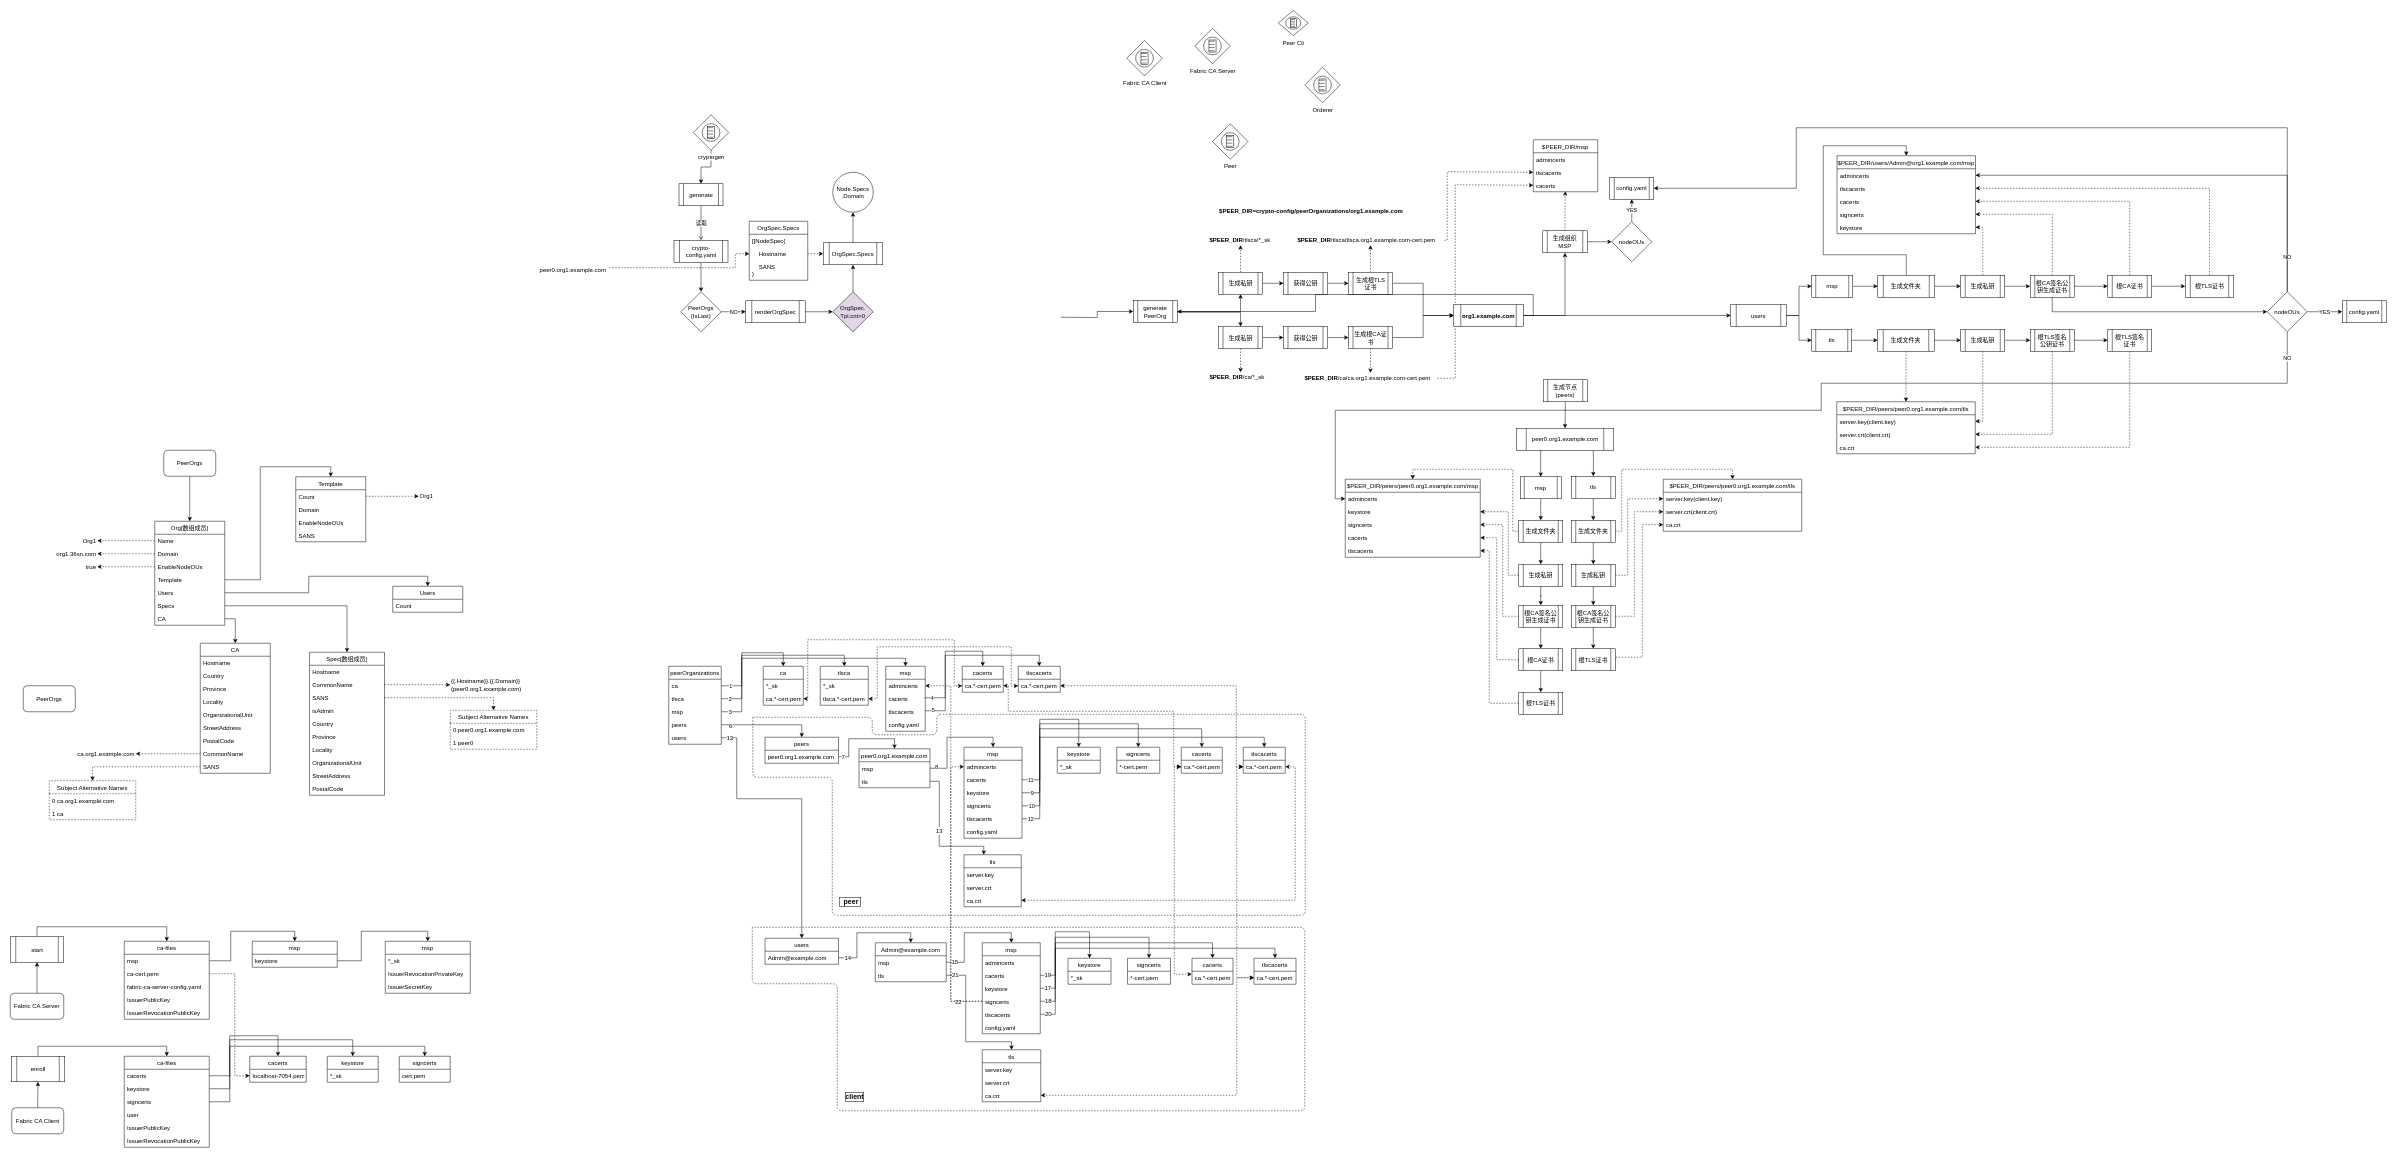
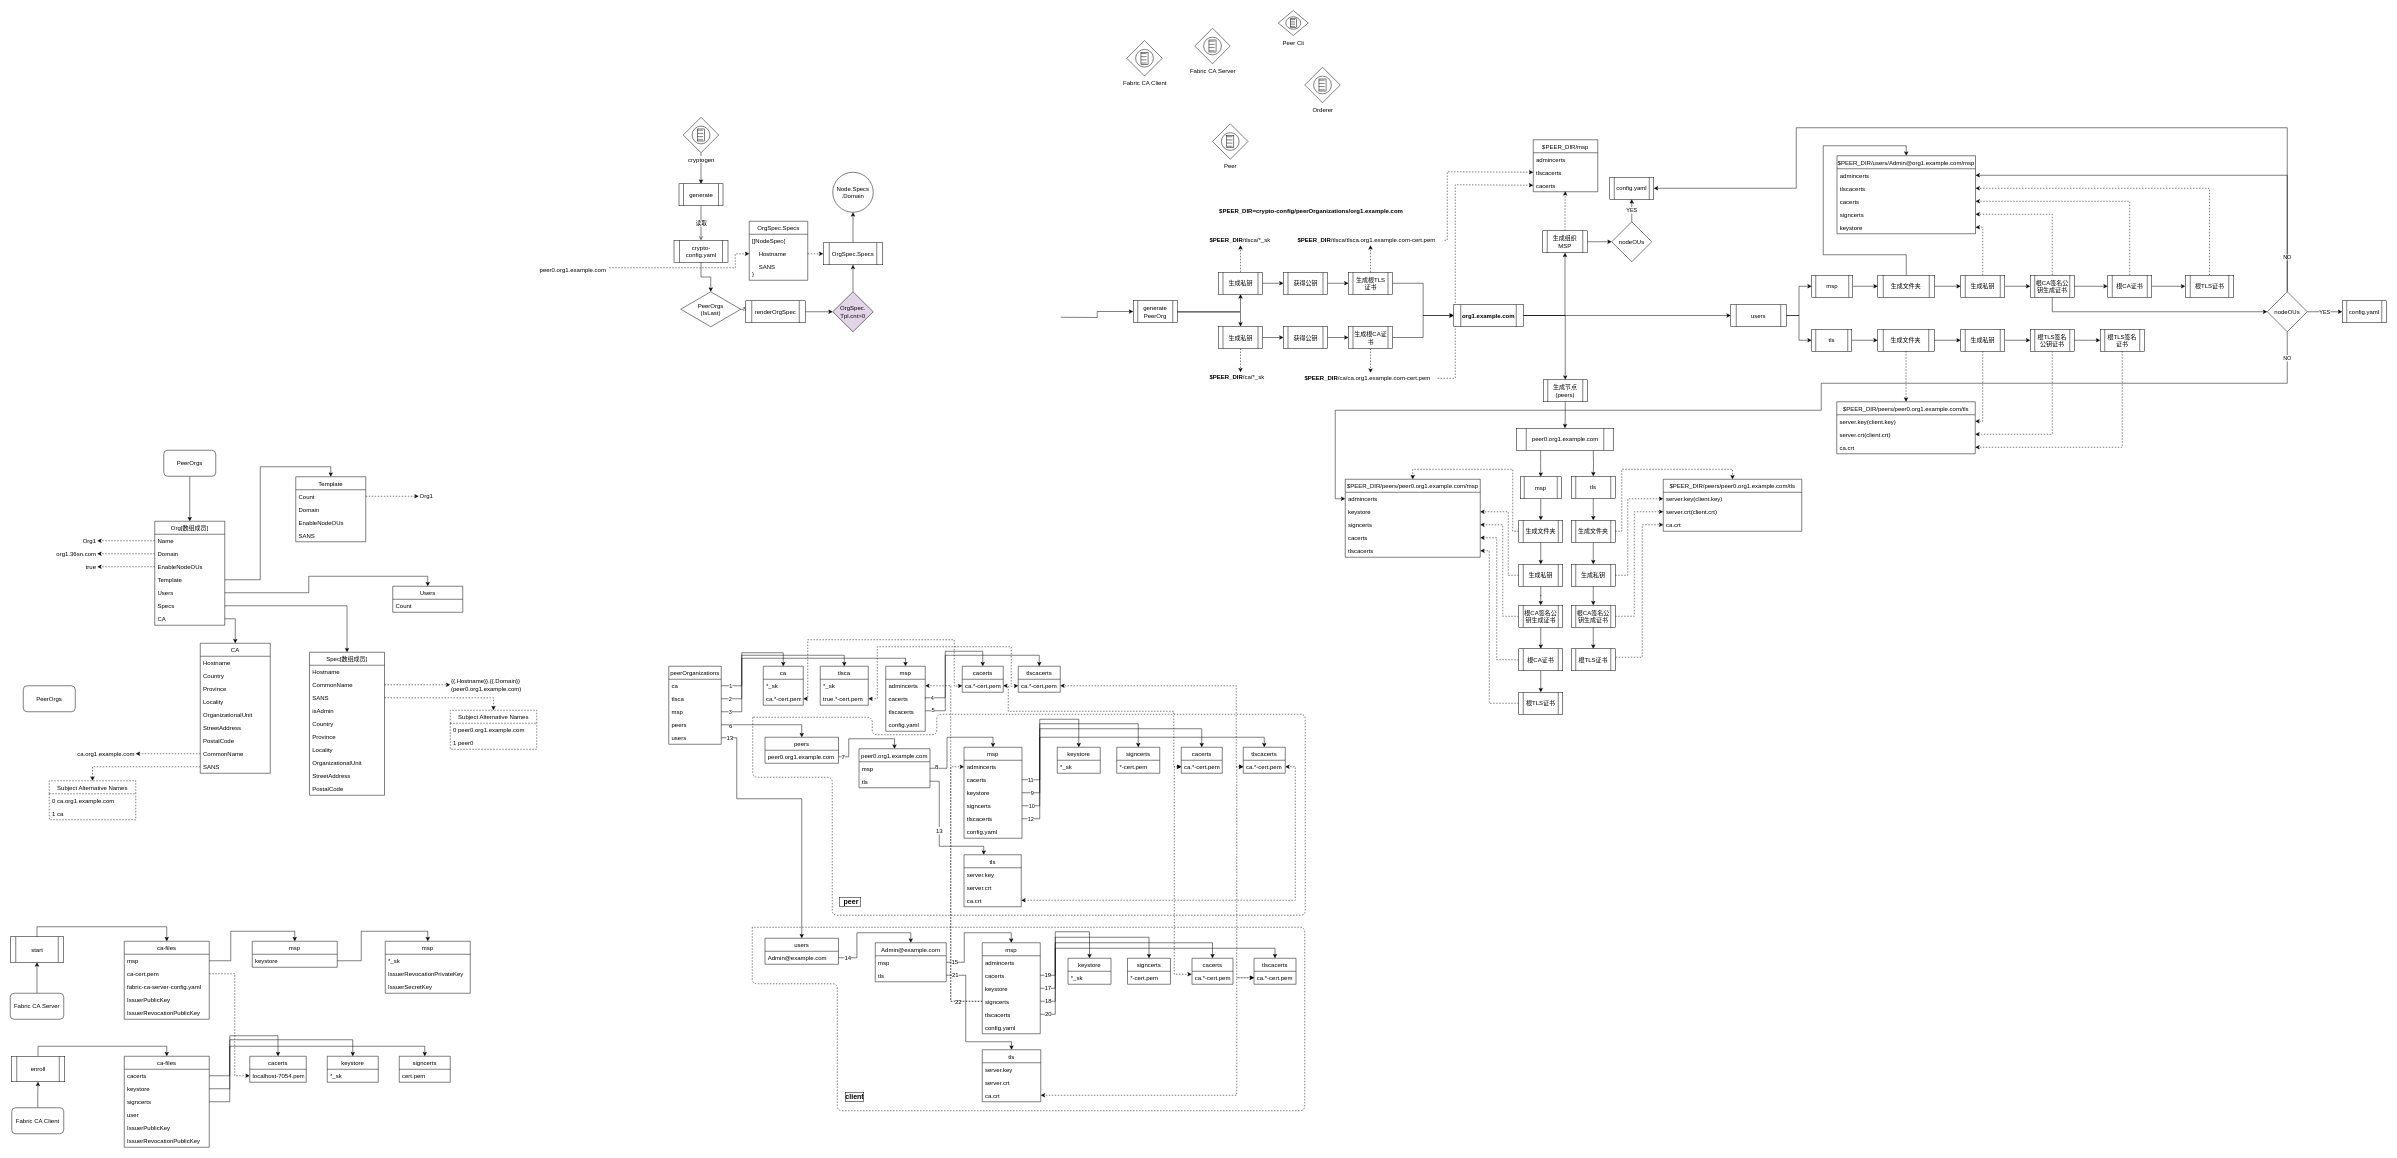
node "cryptogen": moved (711, 133) -> (701, 135)
edge "org1.example.com" -> "generate PeerOrg": now "org1.example.com" -> "生成节点(peers)"
node "PeerOrgs (IsLast)": size 41x40 -> 60x35
node "根TLS签名证书": moved (2130, 340) -> (2122, 340)
node "tlsca.*-cert.pem": label "tlsca.*-cert.pem" -> "true.*-cert.pem"
